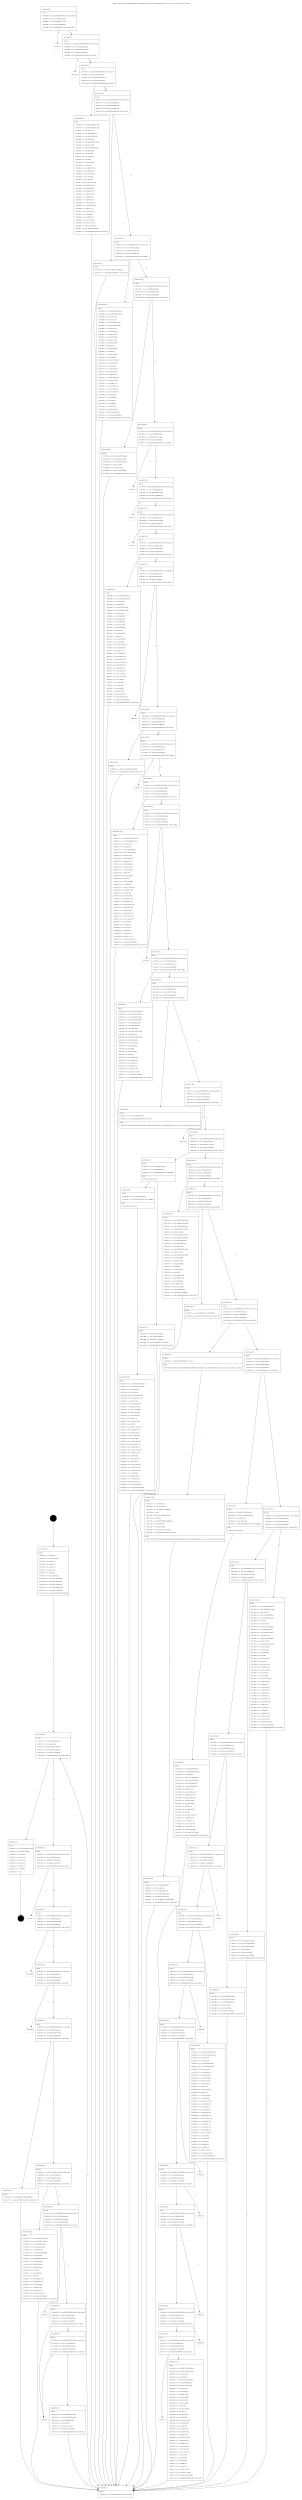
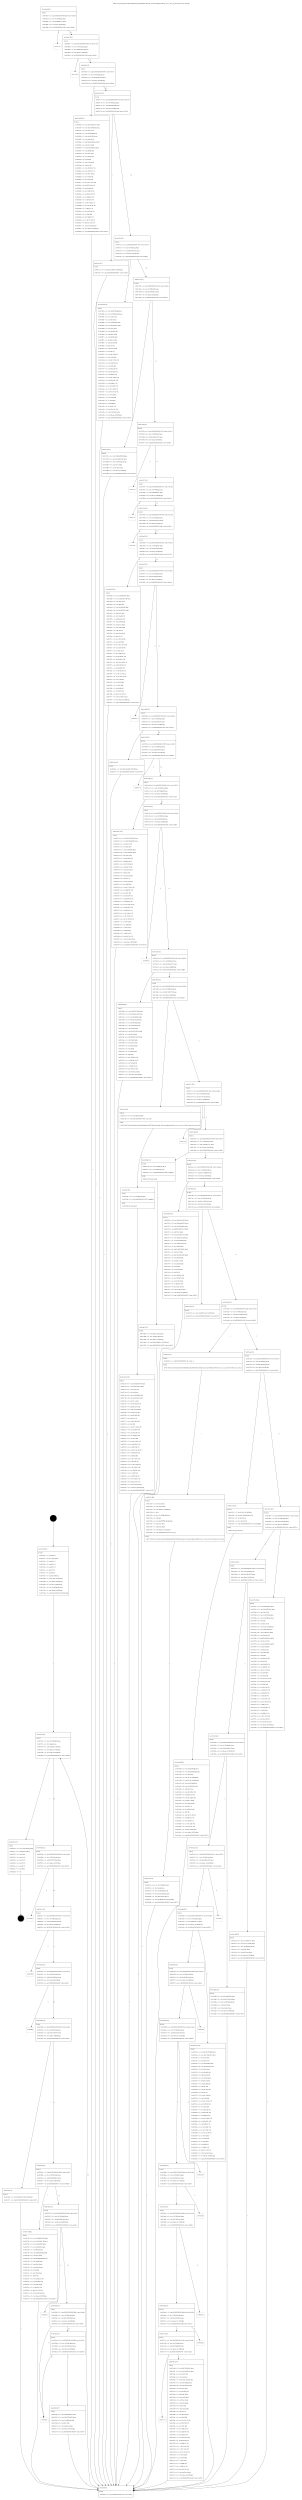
edge "0x401d58 [13]" -> "0x4021d7 [9]": now "0x4021ce [9]" -> "0x4021d7 [9]"
